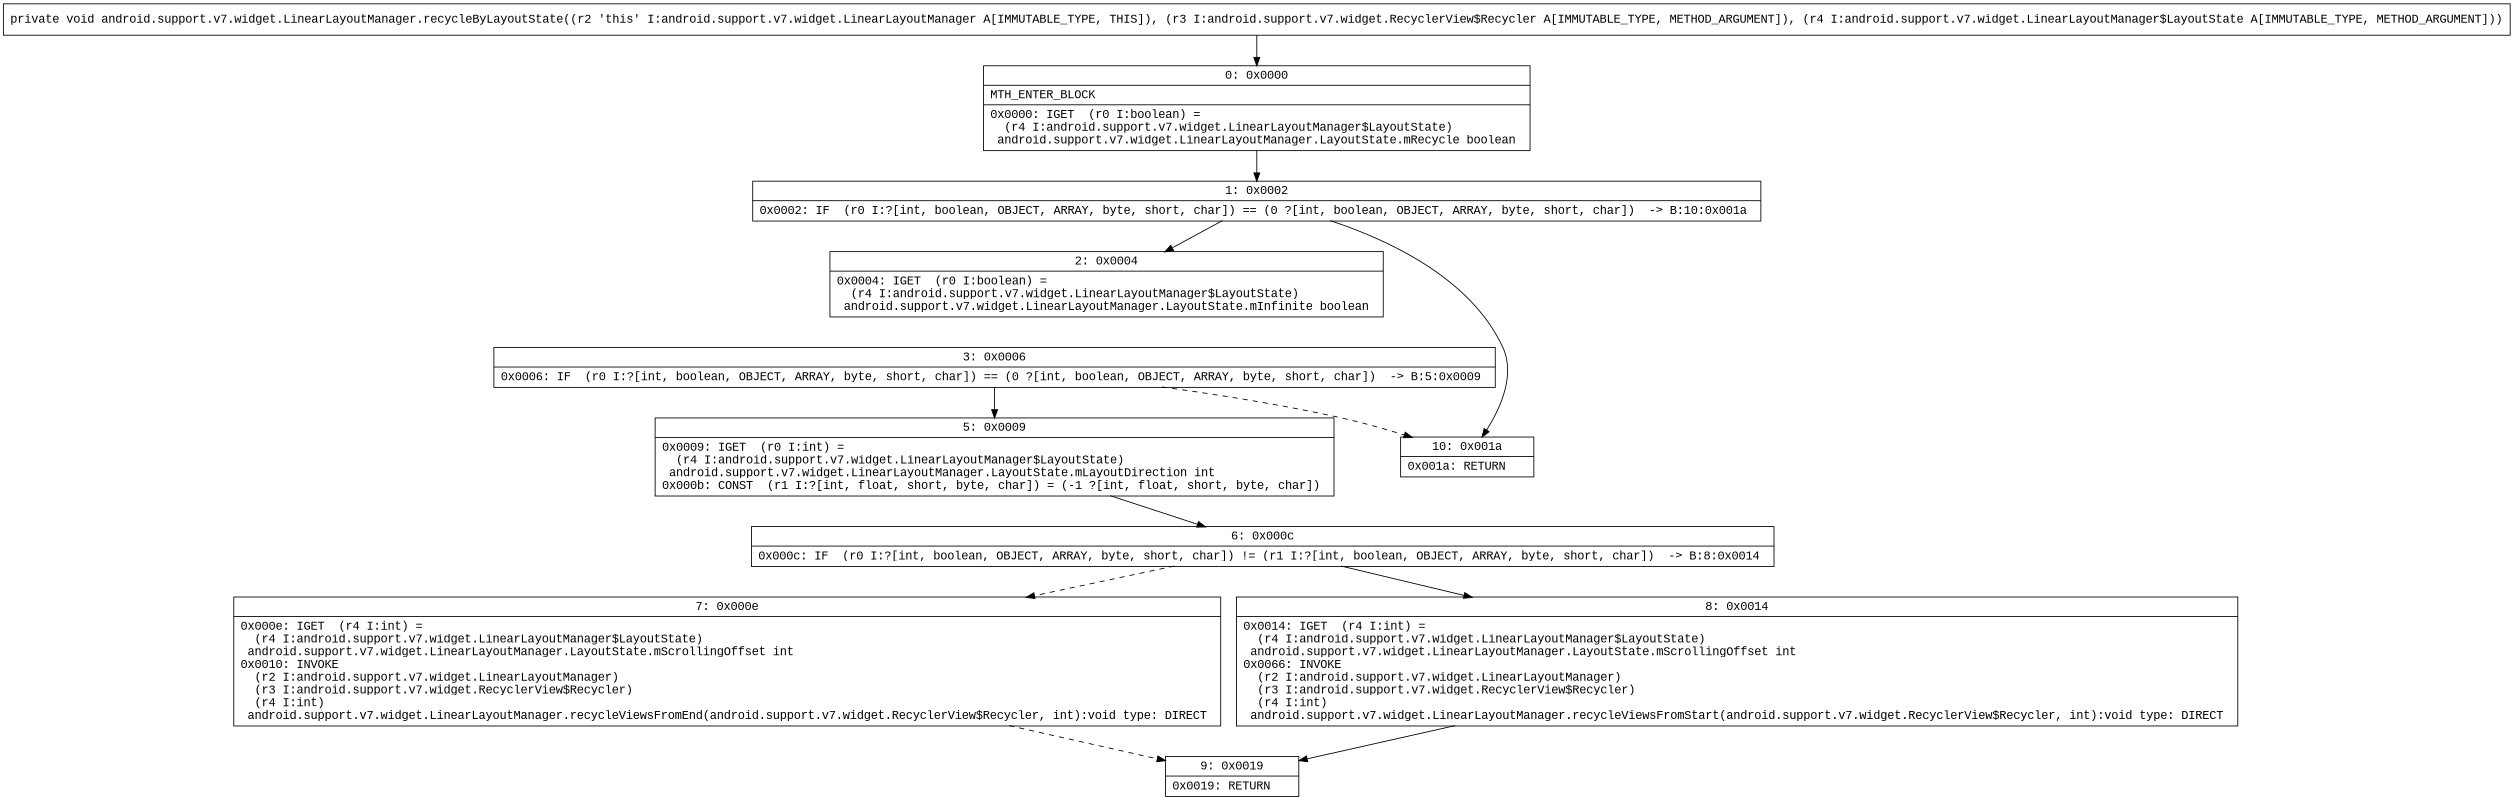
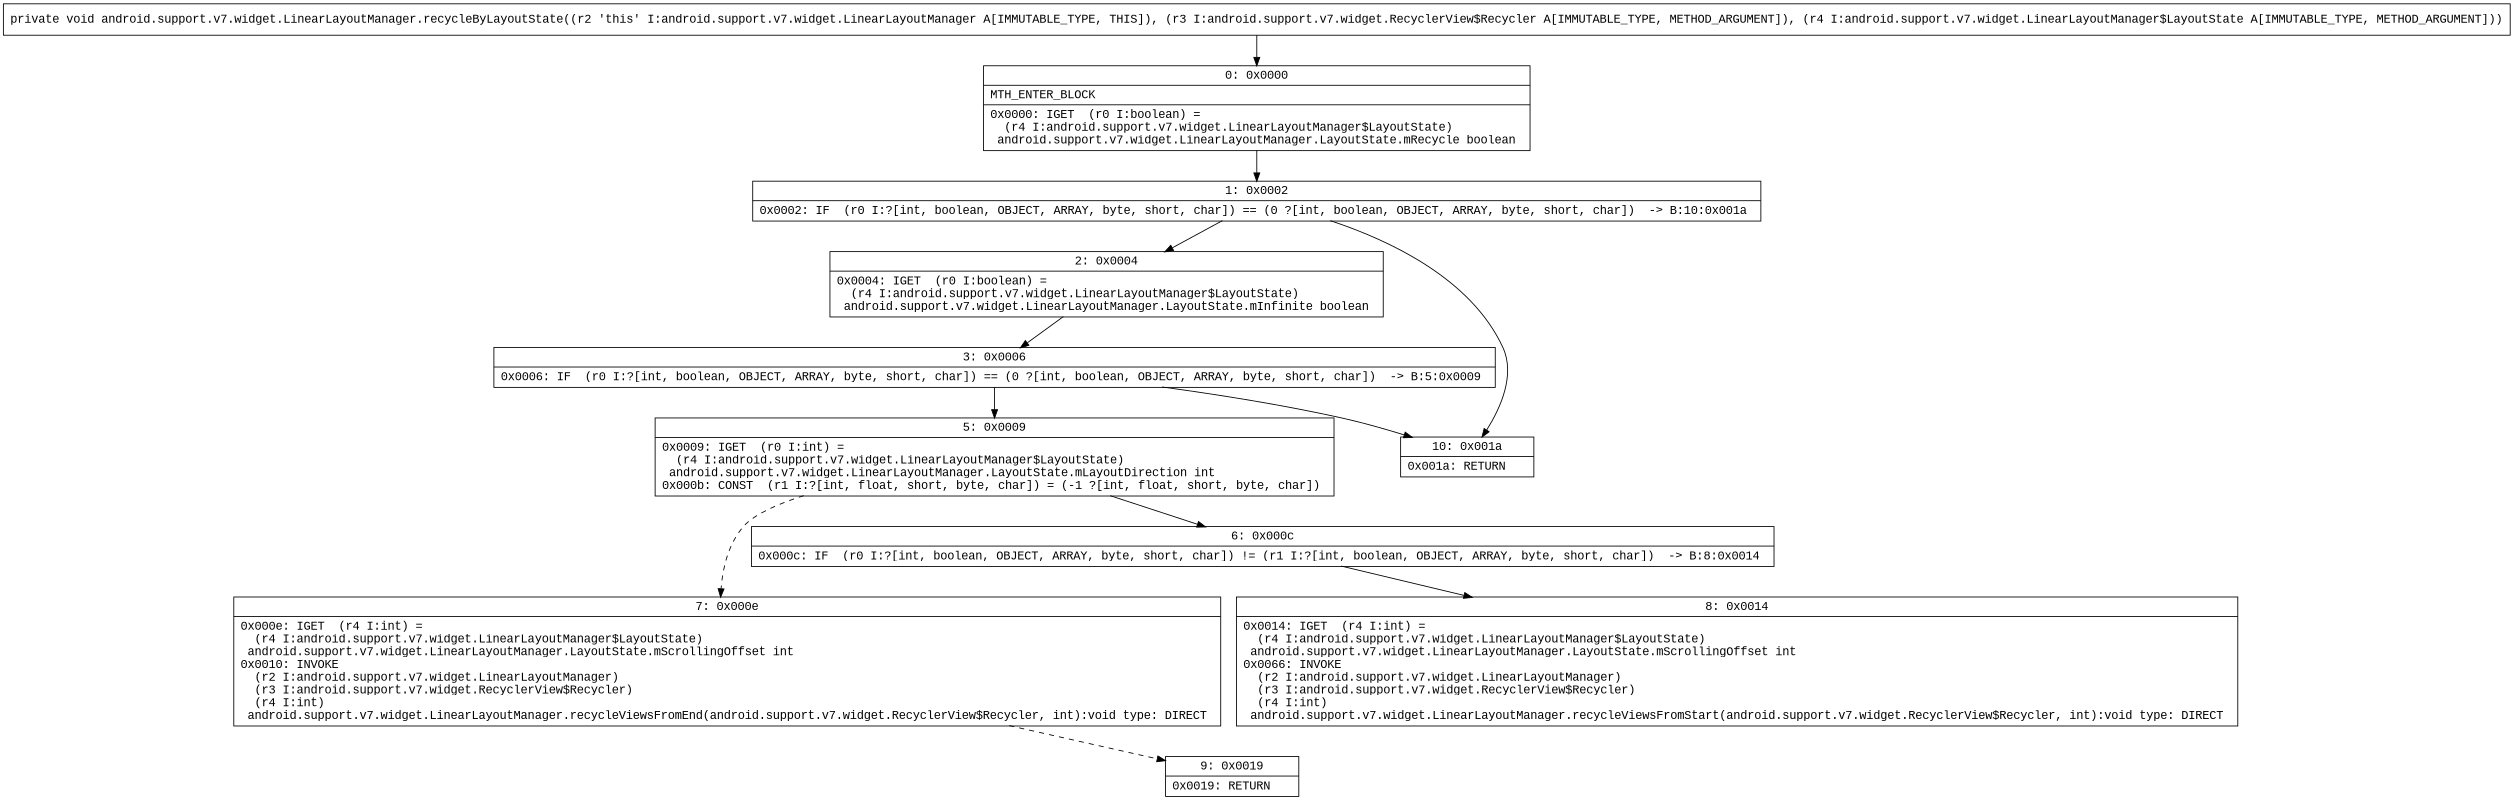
edge "2: 0x0004" -> "3: 0x0006": added
edge "3: 0x0006" -> "10: 0x001a": style dashed -> solid
edge "6: 0x000c" -> "7: 0x000e": now "5: 0x0009" -> "7: 0x000e"
edge "8: 0x0014" -> "9: 0x0019": removed
